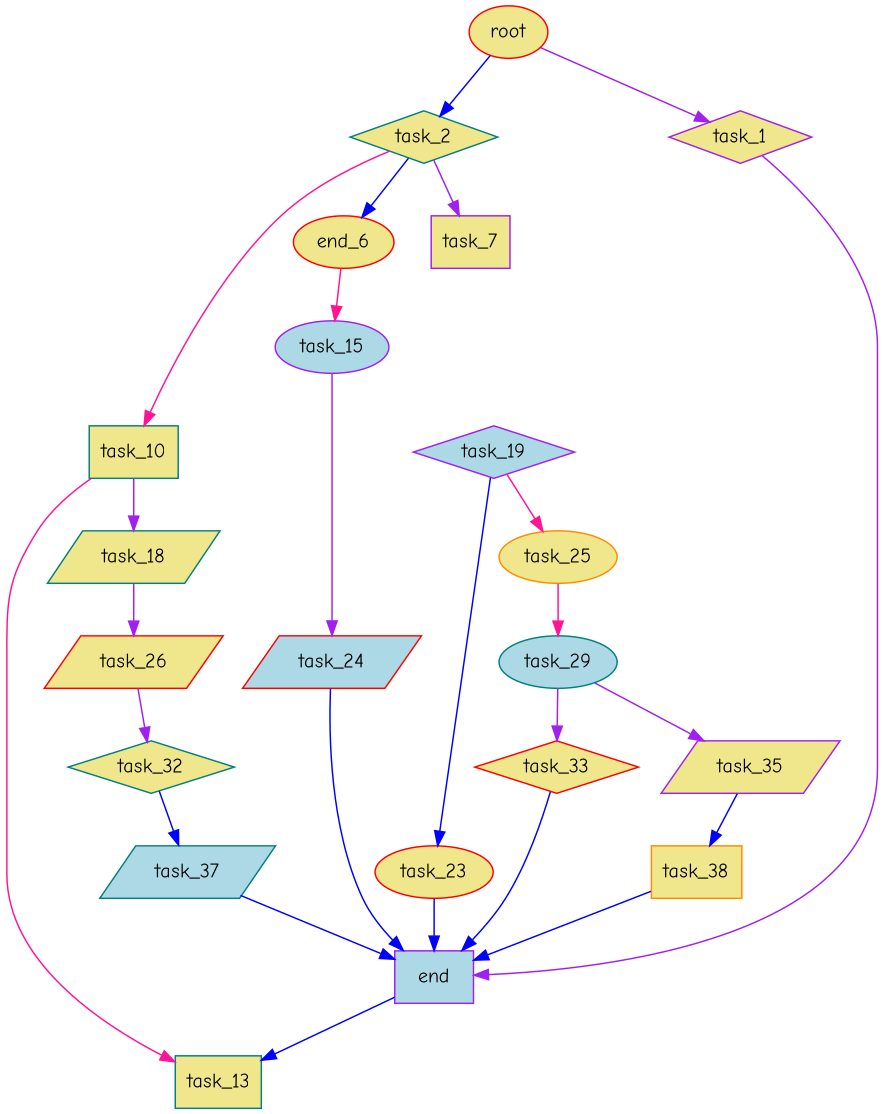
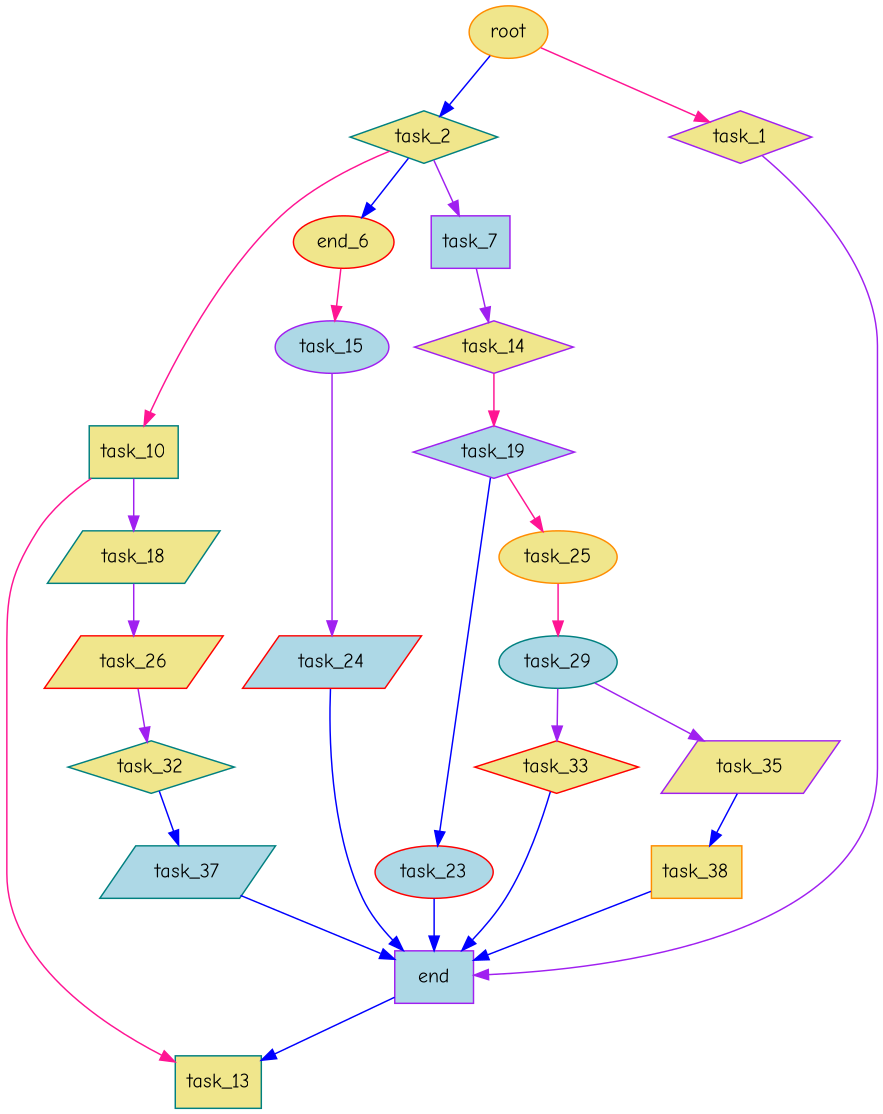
node "root": color red -> darkorange
edge "root" -> "task_1": color purple -> deeppink
node "task_7": fillcolor khaki -> lightblue
node "task_14": added
node "task_23": fillcolor khaki -> lightblue
